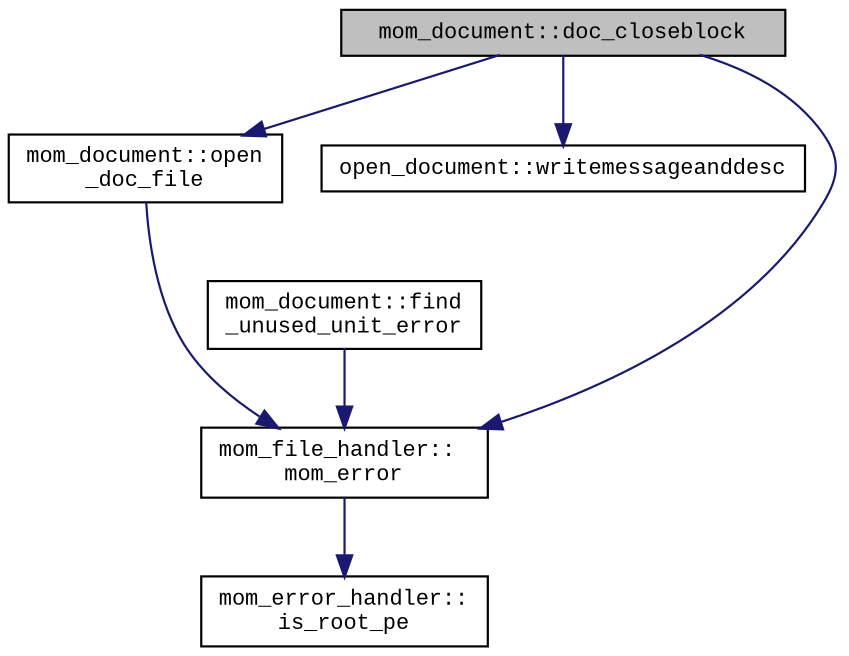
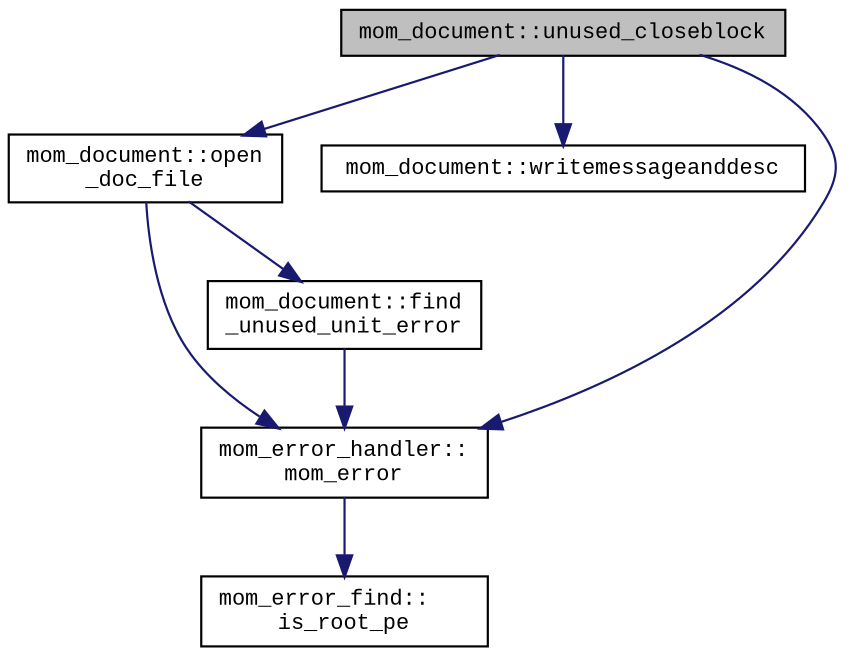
node "mom_document::doc_closeblock": label "mom_document::doc_closeblock" -> "mom_document::unused_closeblock"
node "open_document::writemessageanddesc": label "open_document::writemessageanddesc" -> "mom_document::writemessageanddesc"
edge "mom_document::open _doc_file" -> "mom_document::find _unused_unit_error": added
node "mom_file_handler:: mom_error": label "mom_file_handler:: mom_error" -> "mom_error_handler:: mom_error"
node "mom_error_handler:: is_root_pe": label "mom_error_handler:: is_root_pe" -> "mom_error_find:: is_root_pe"
